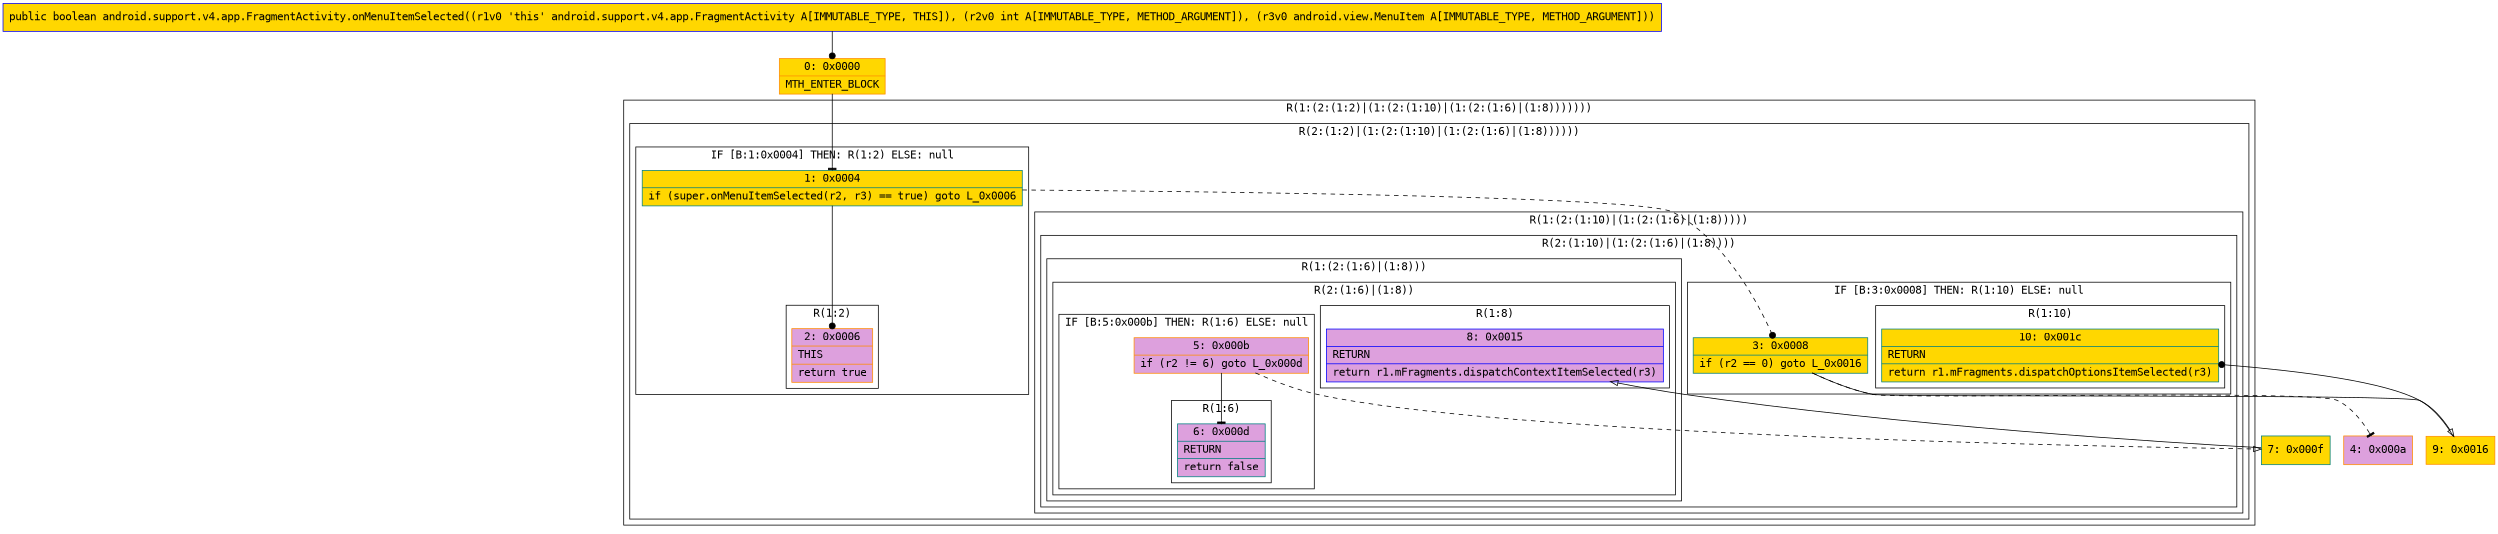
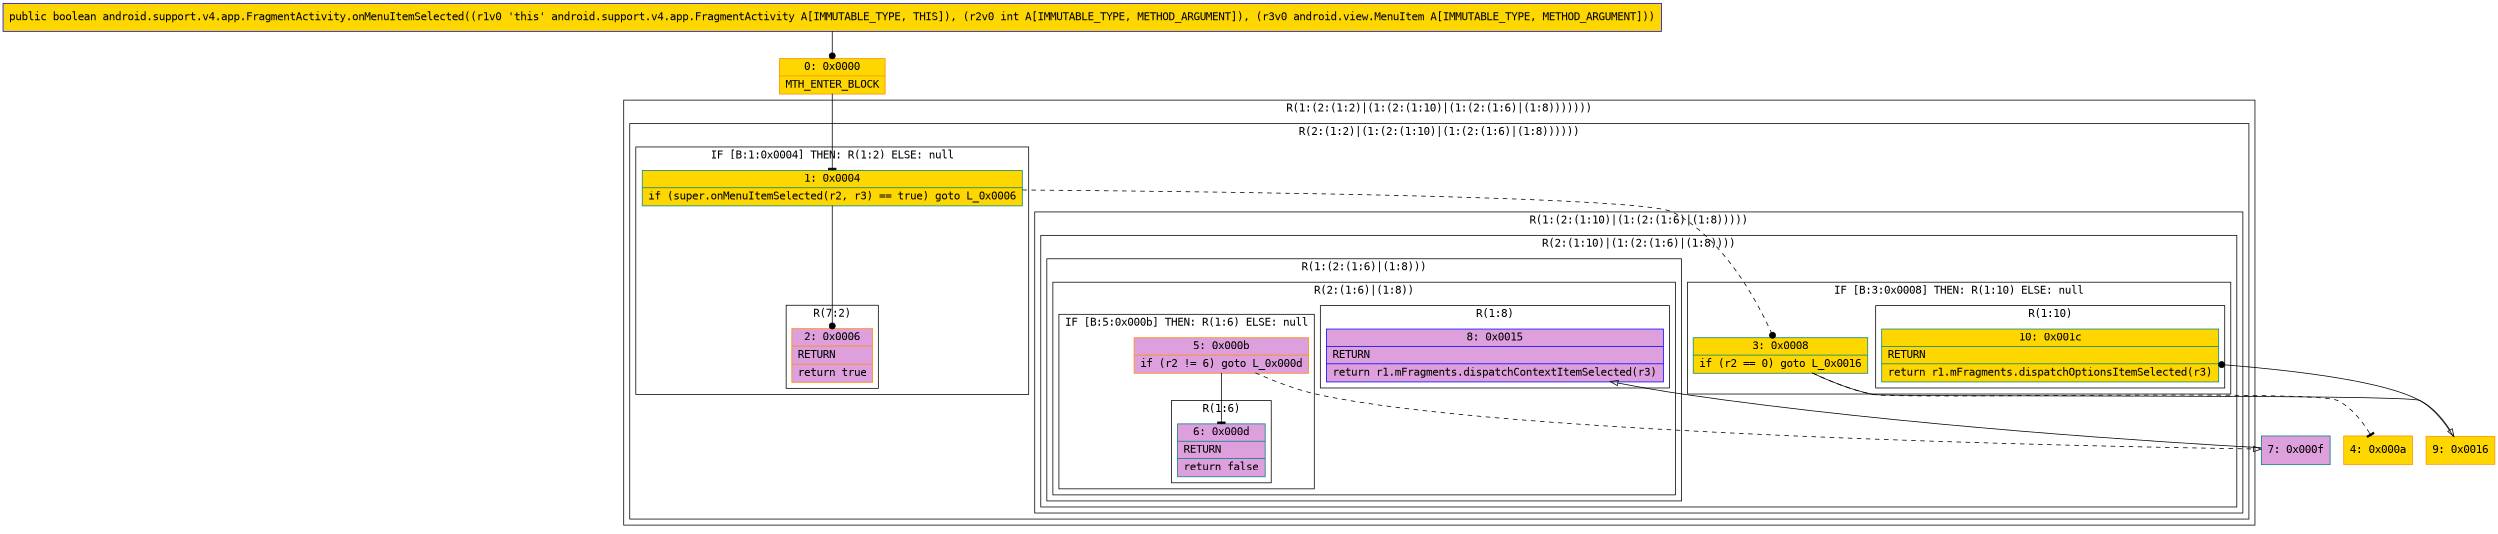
cluster "R(1:2)": label "R(1:2)" -> "R(7:2)"
node "2: 0x0006": text "THIS" -> "RETURN"
node "7: 0x000f": fillcolor gold -> plum
node "4: 0x000a": fillcolor plum -> gold
